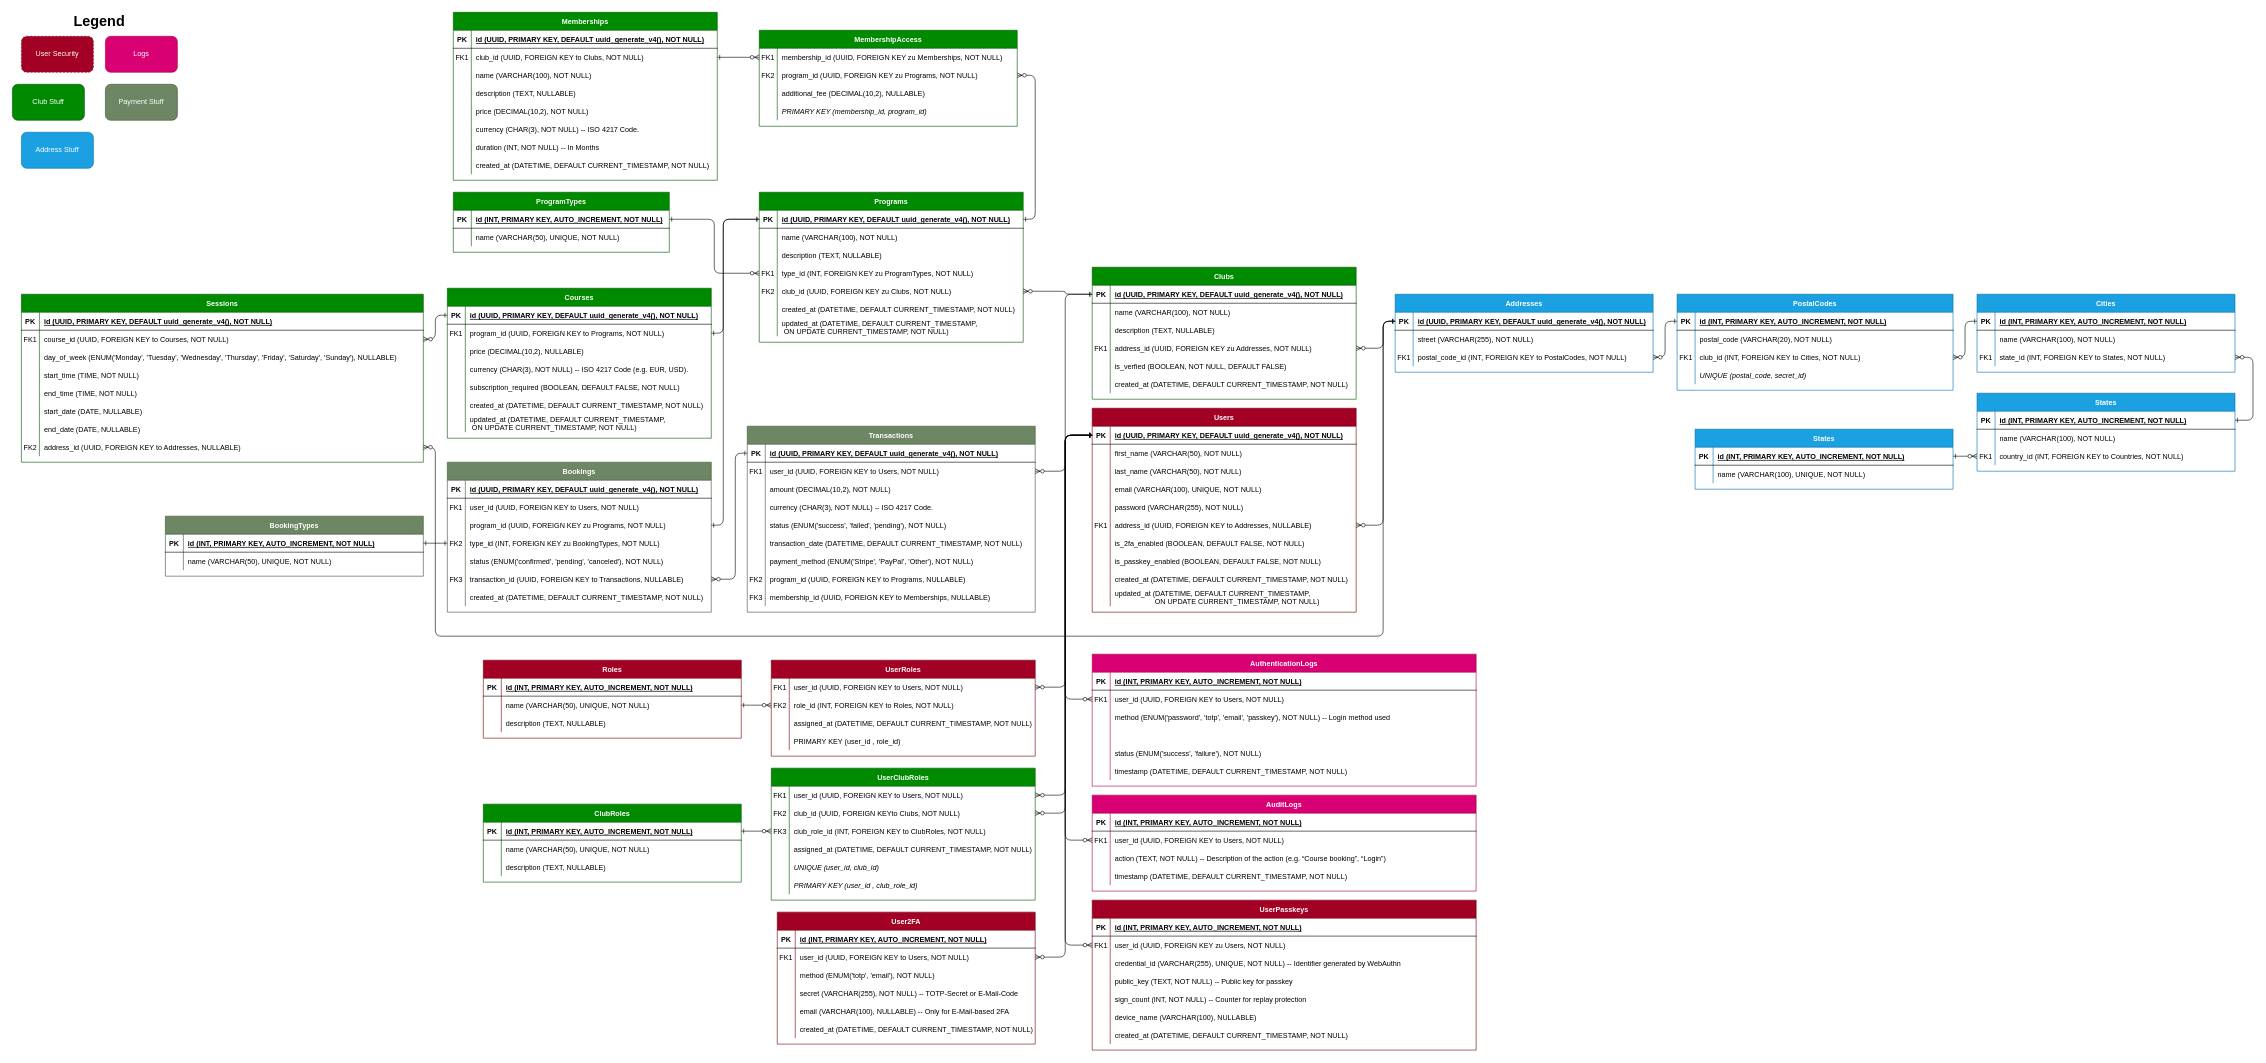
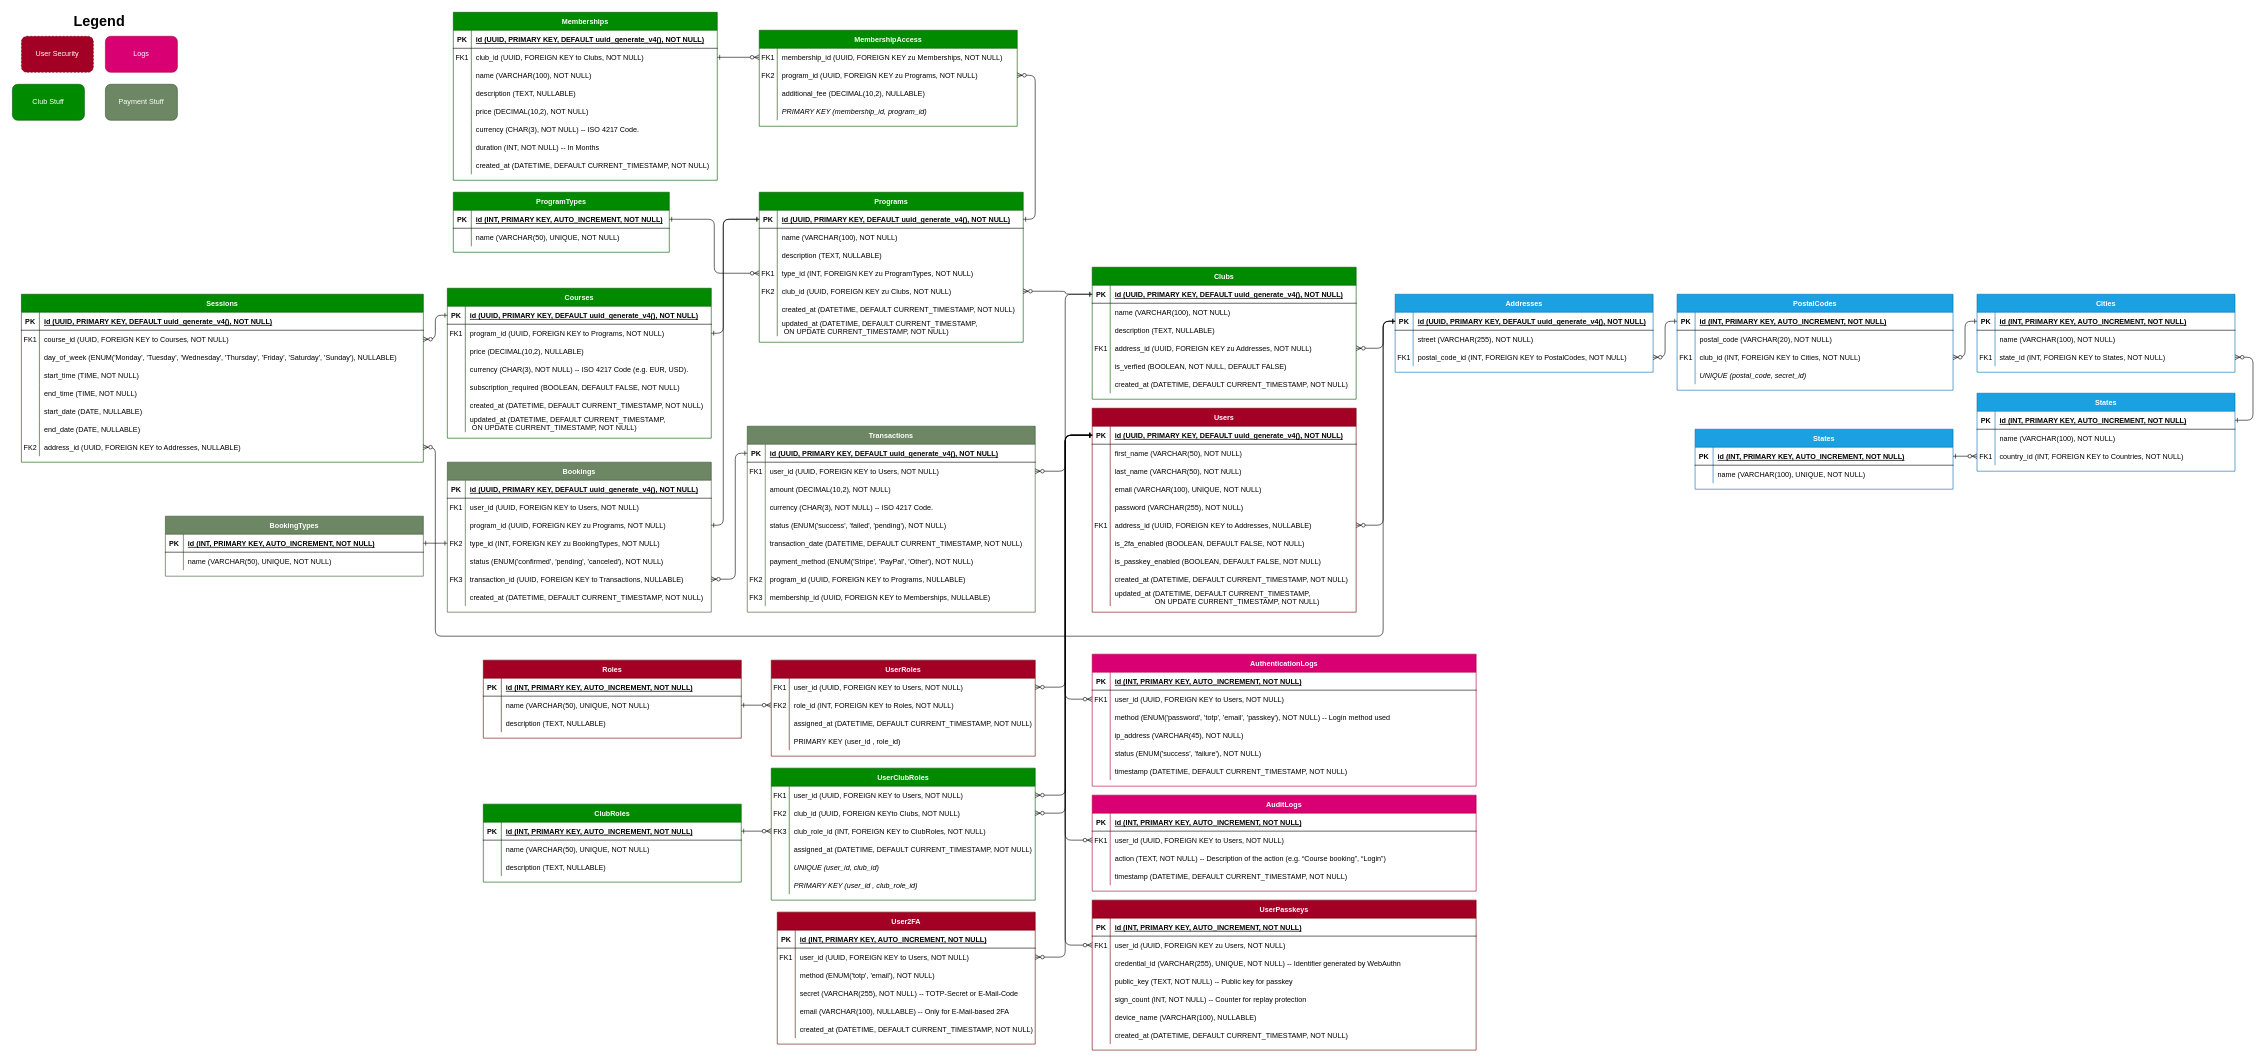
node "Address Stuff": removed
node "ip_address (VARCHAR(45), NOT NULL)": added
